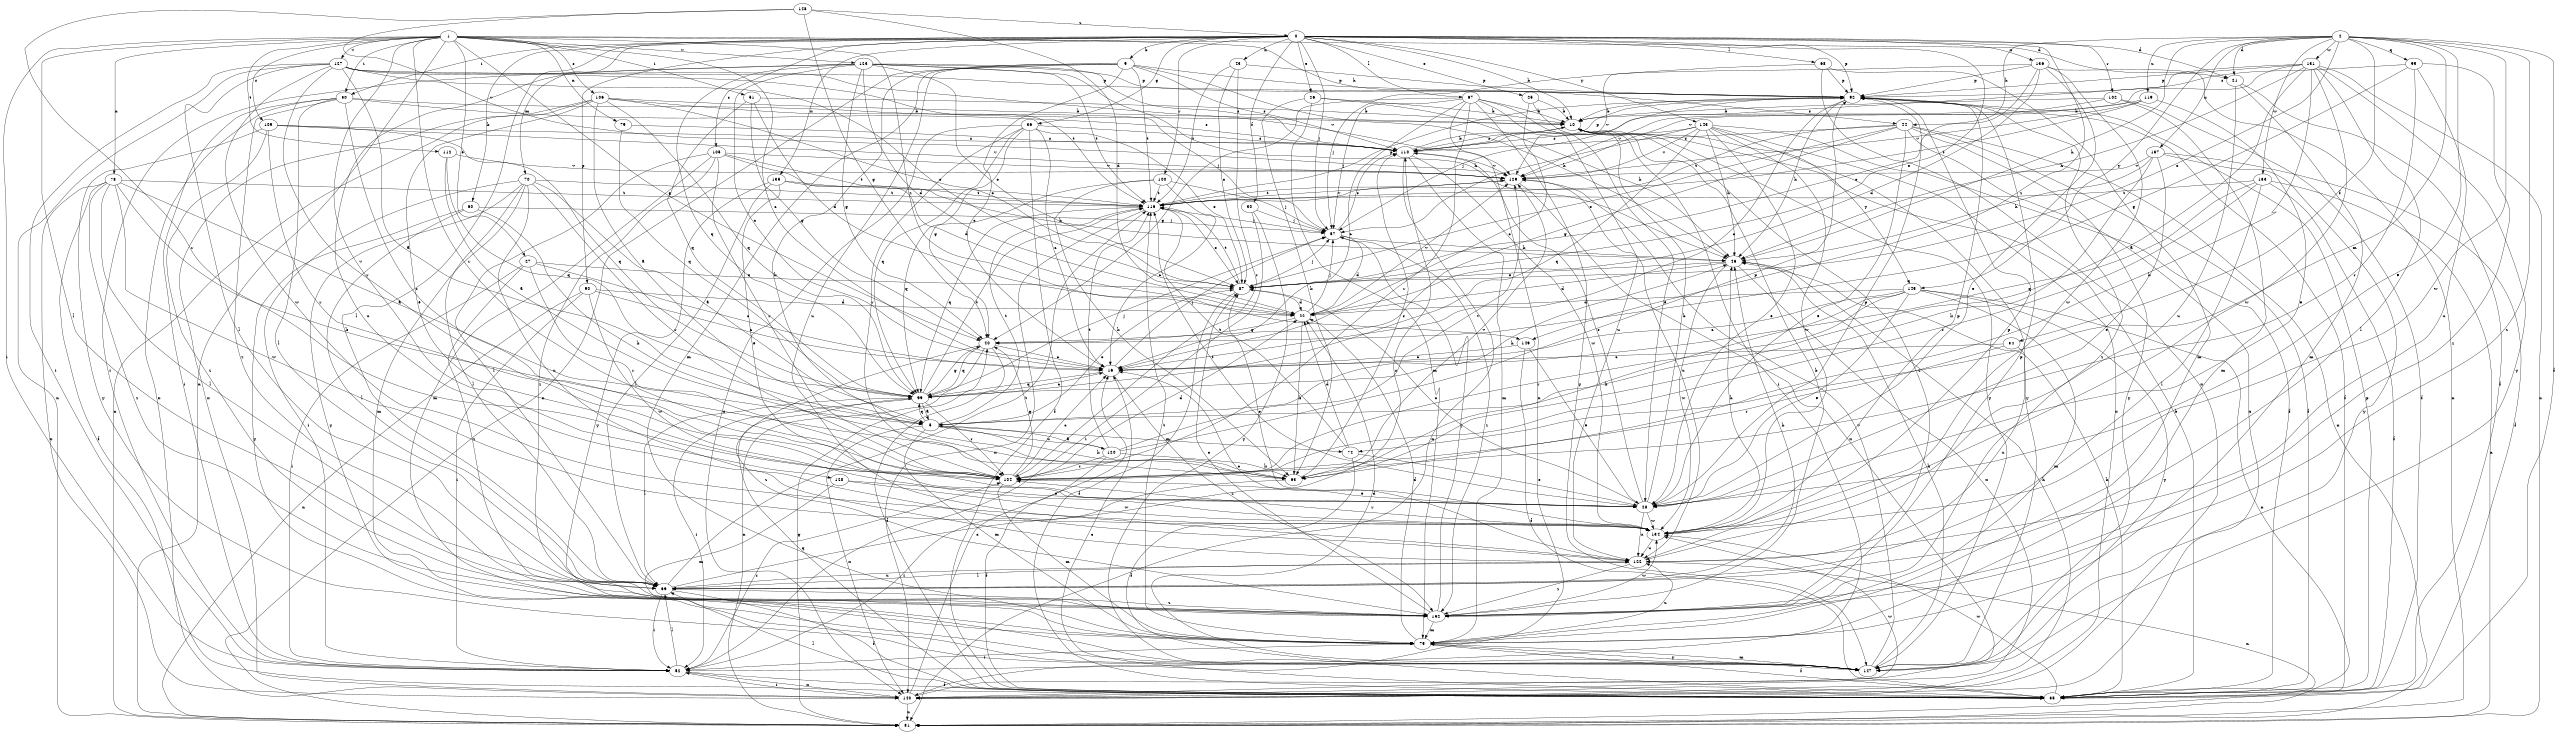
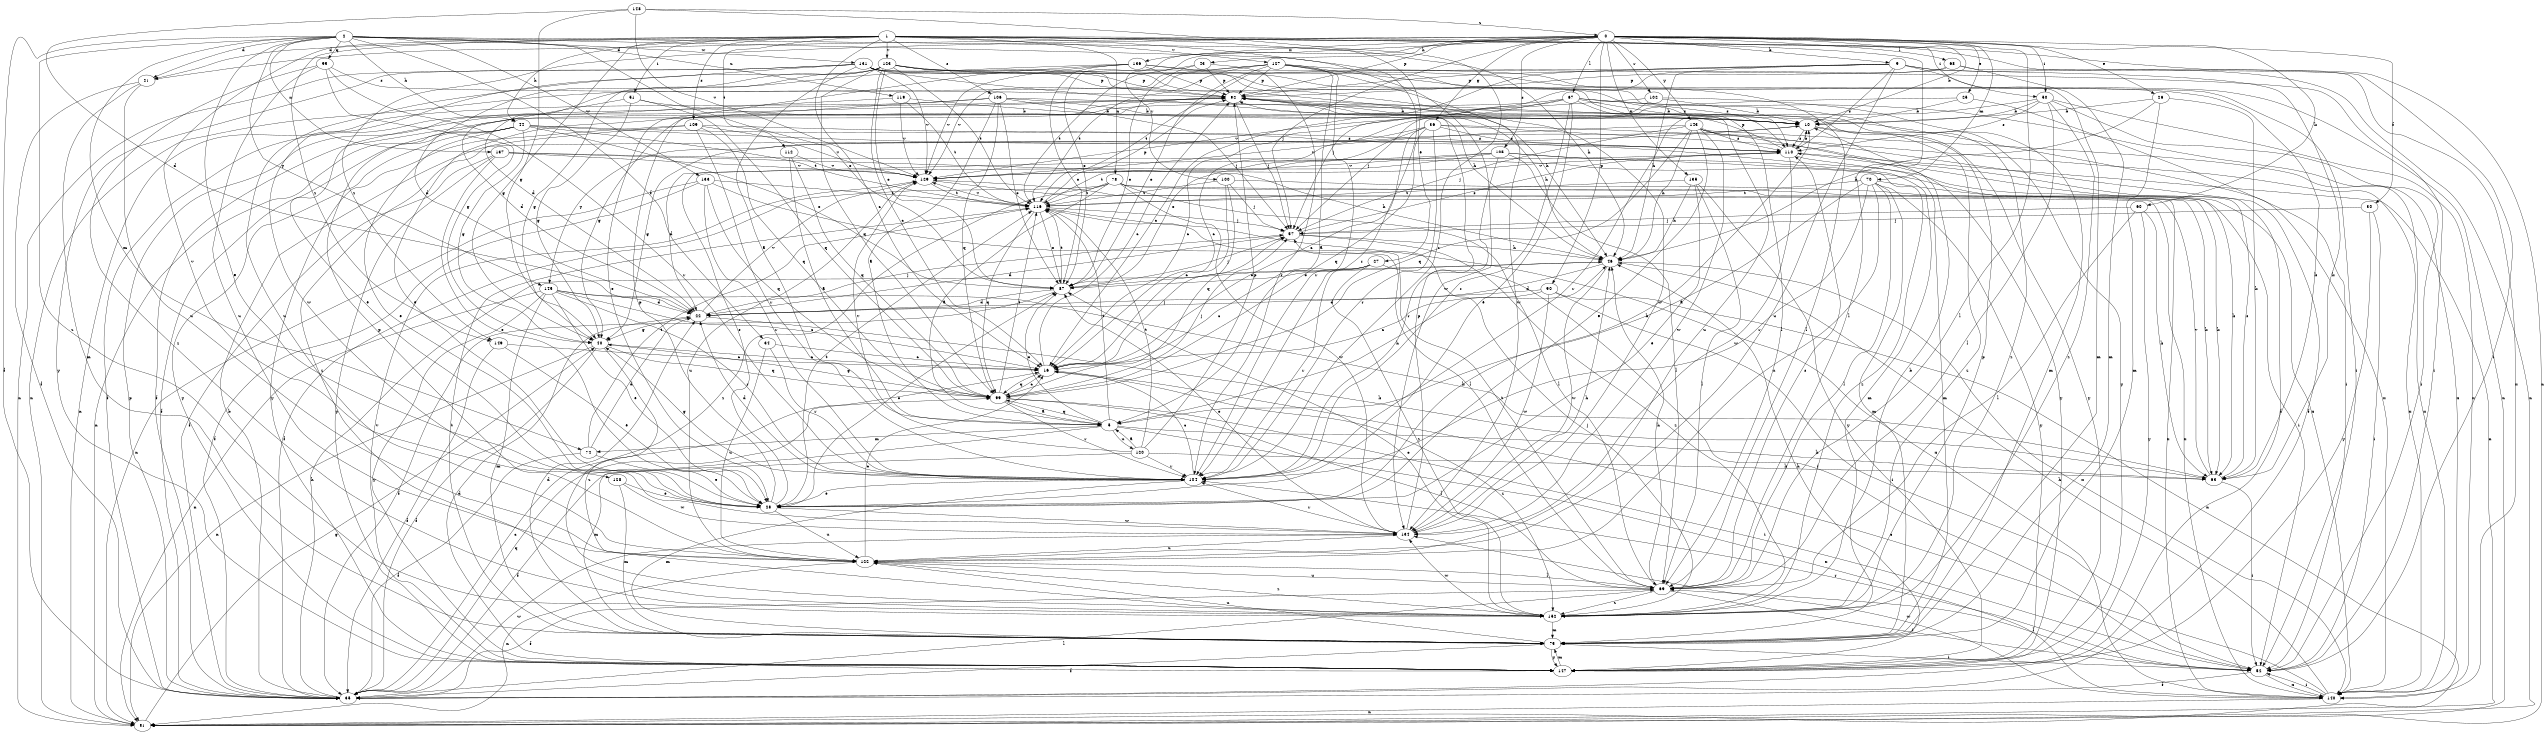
node "79": removed
edge "92" -> "16": reversed
